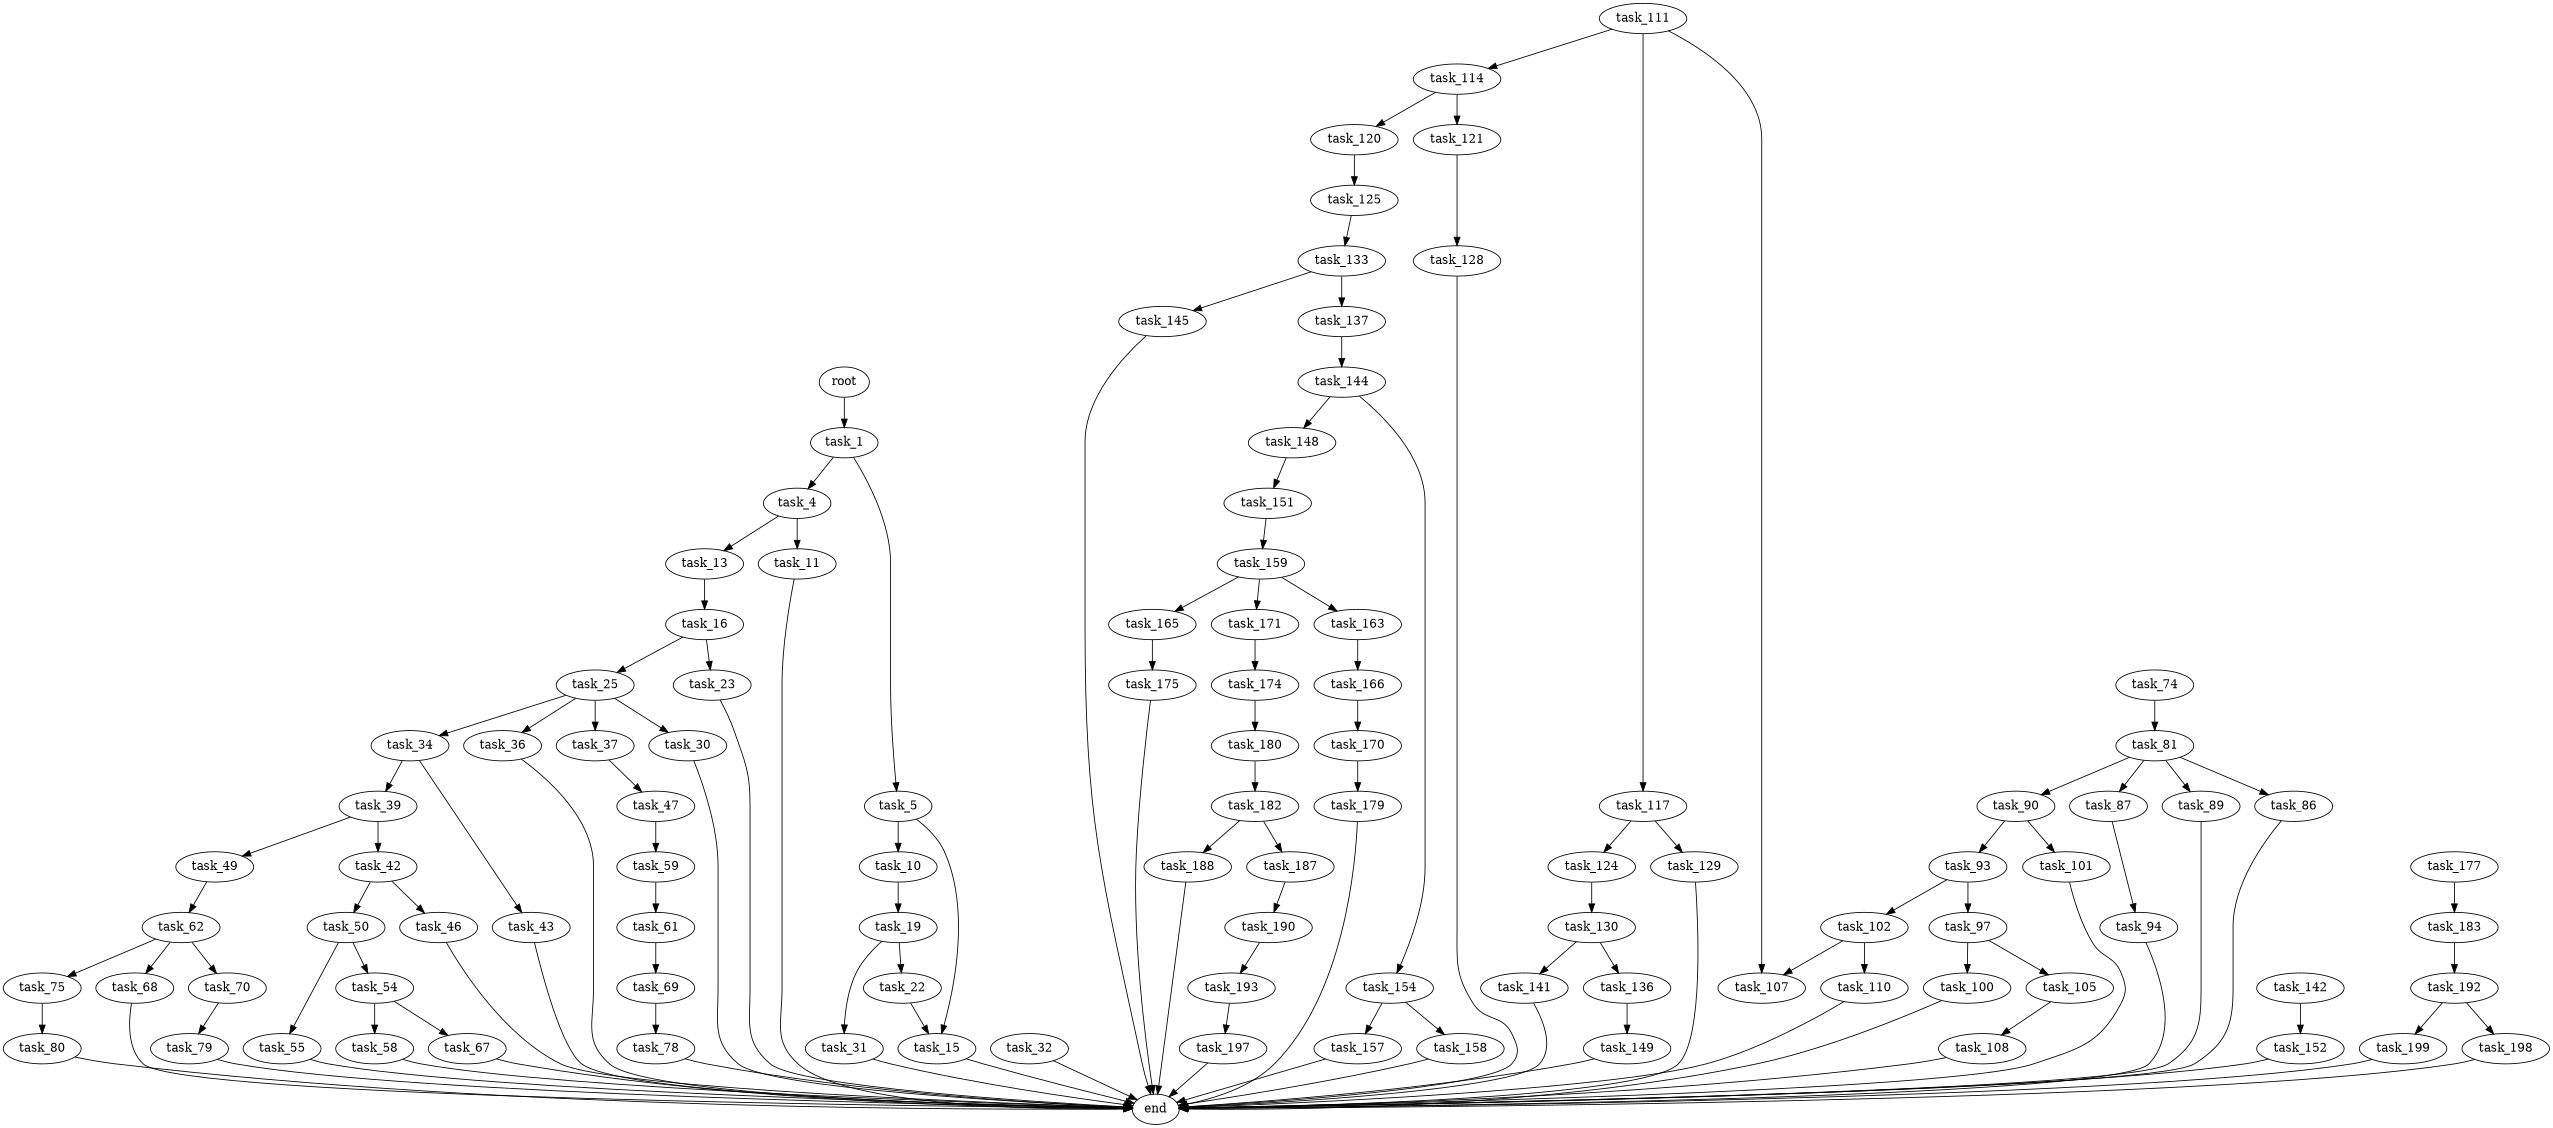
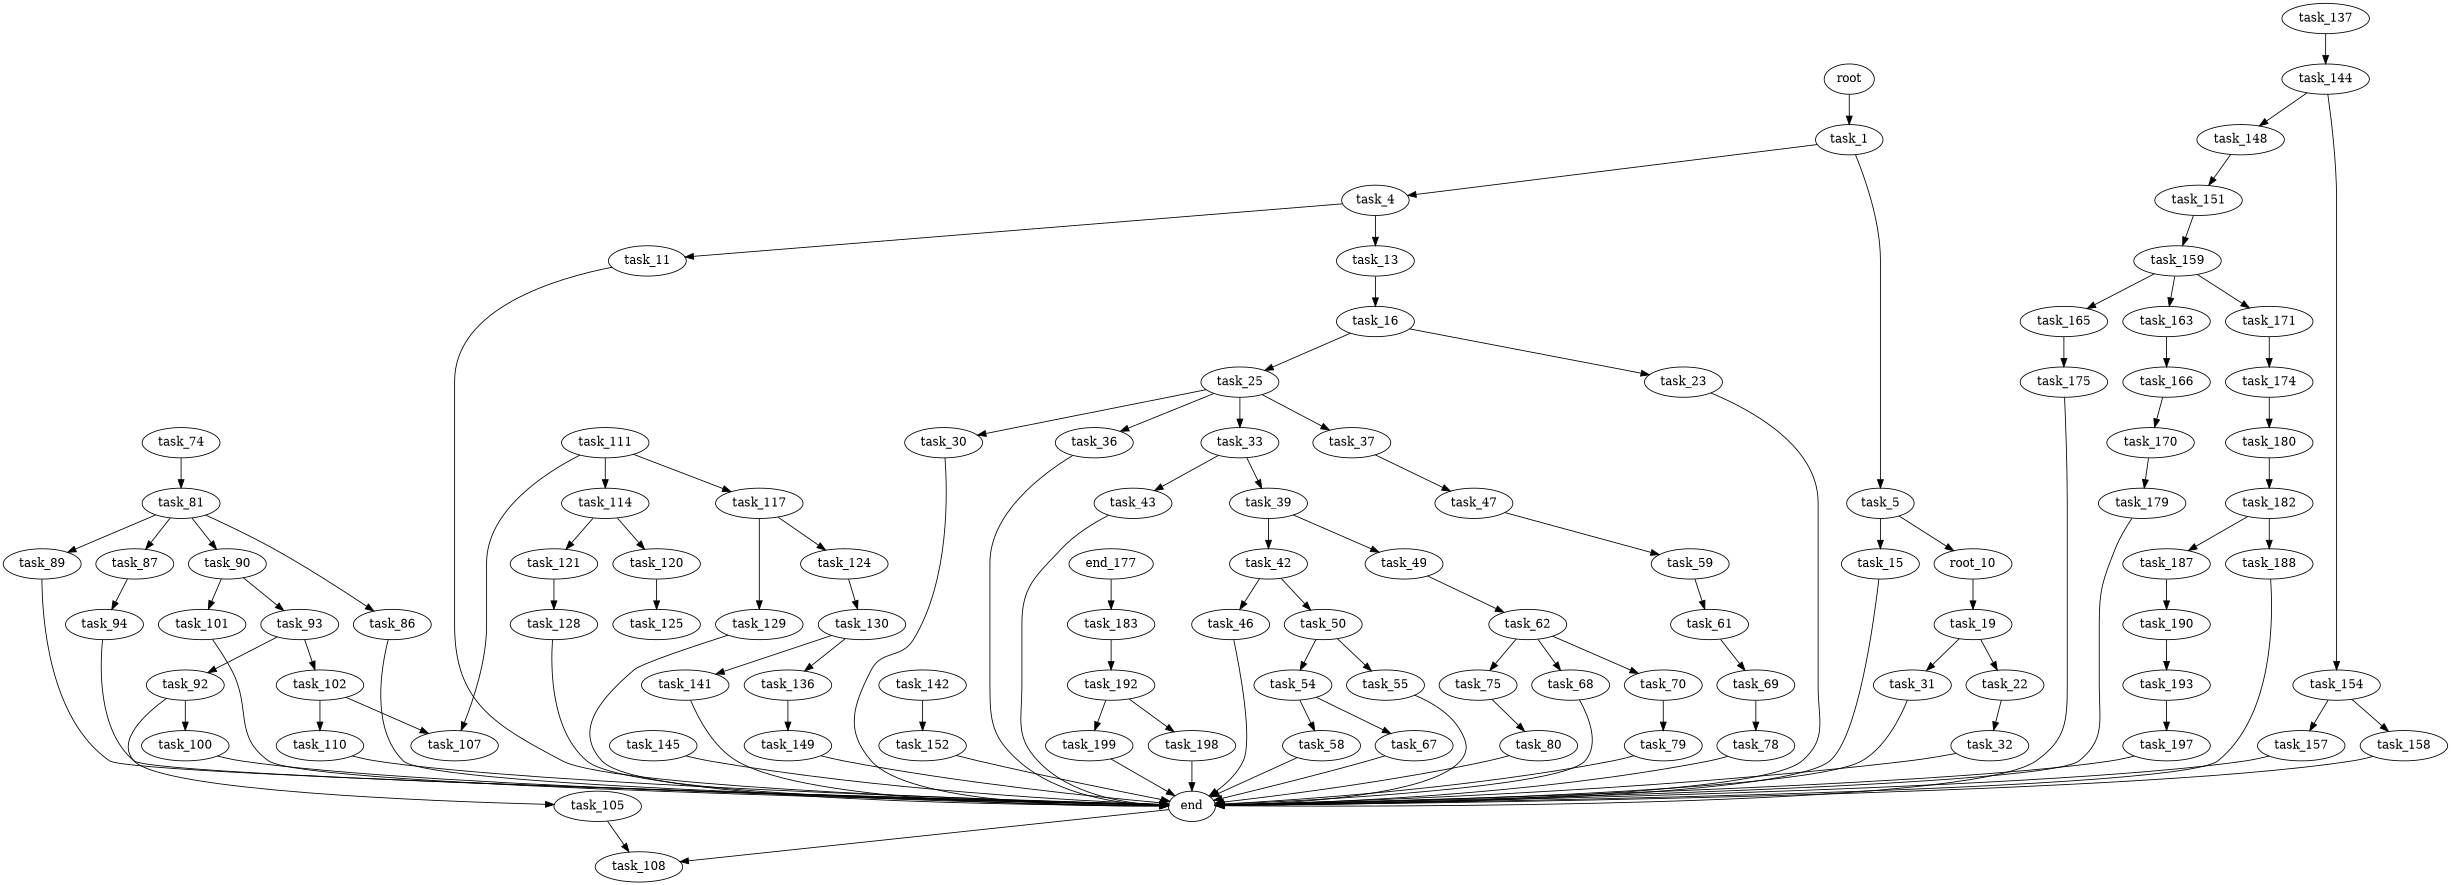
node "task_133": removed
node "task_34": label "task_34" -> "task_33"
node "task_10": label "task_10" -> "root_10"
node "task_177": label "task_177" -> "end_177"
node "task_97": label "task_97" -> "task_92"
edge "task_22" -> "task_15": now "task_22" -> "task_32"
edge "task_108" -> "end": reversed
